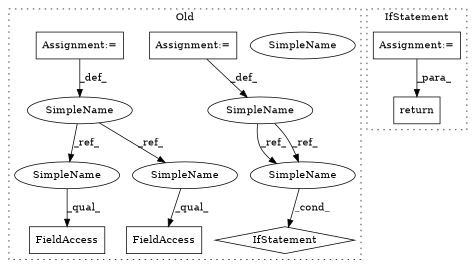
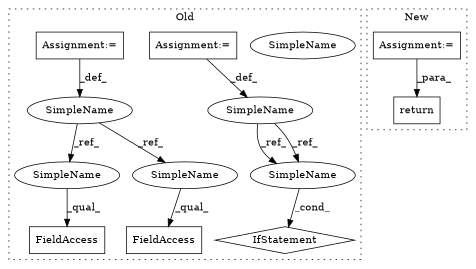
cluster "IfStatement": label "IfStatement" -> "New"
